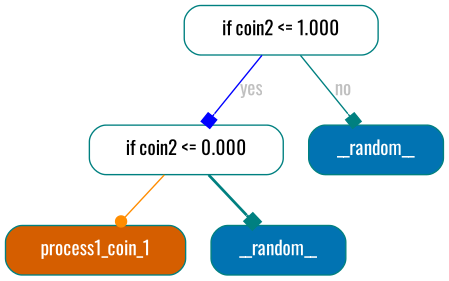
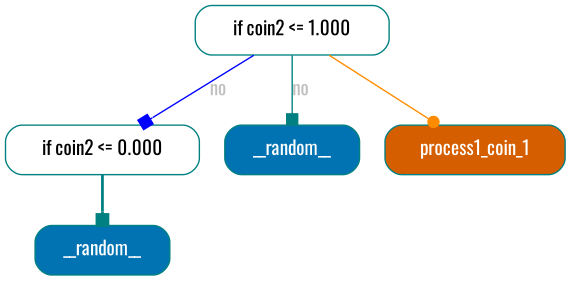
edge "if coin2 <= 1.000" -> "if coin2 <= 0.000": label "yes" -> "no"
edge "if coin2 <= 0.000" -> "process1_coin_1": now "if coin2 <= 1.000" -> "process1_coin_1"
